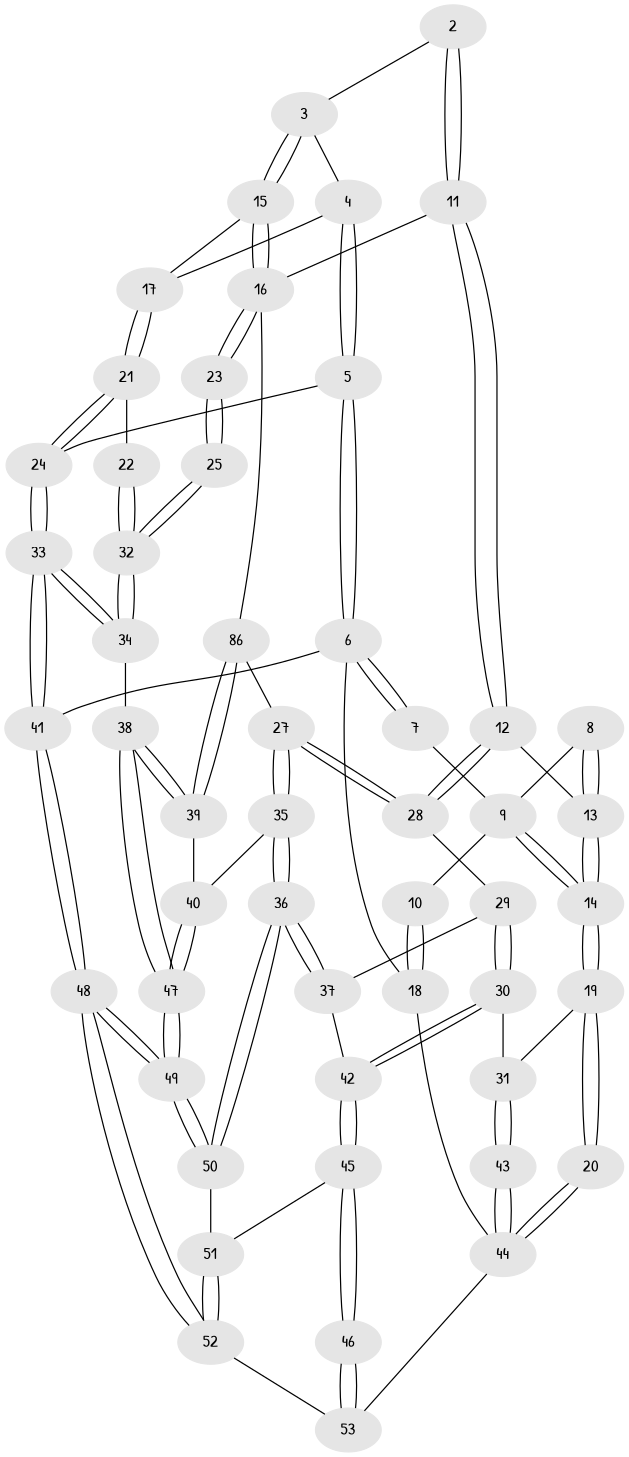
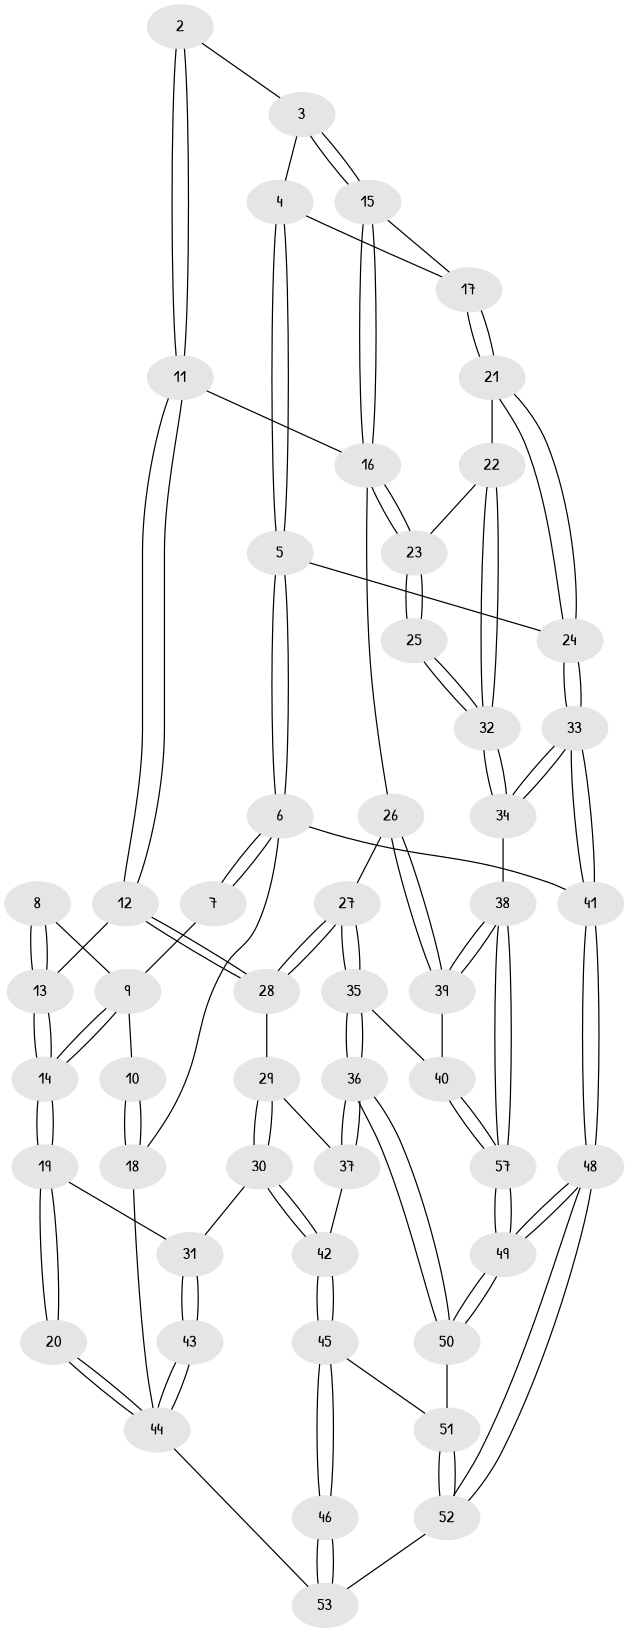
edge "22" -- "23": added
node "86": label "86" -> "26"
node "47": label "47" -> "57"
